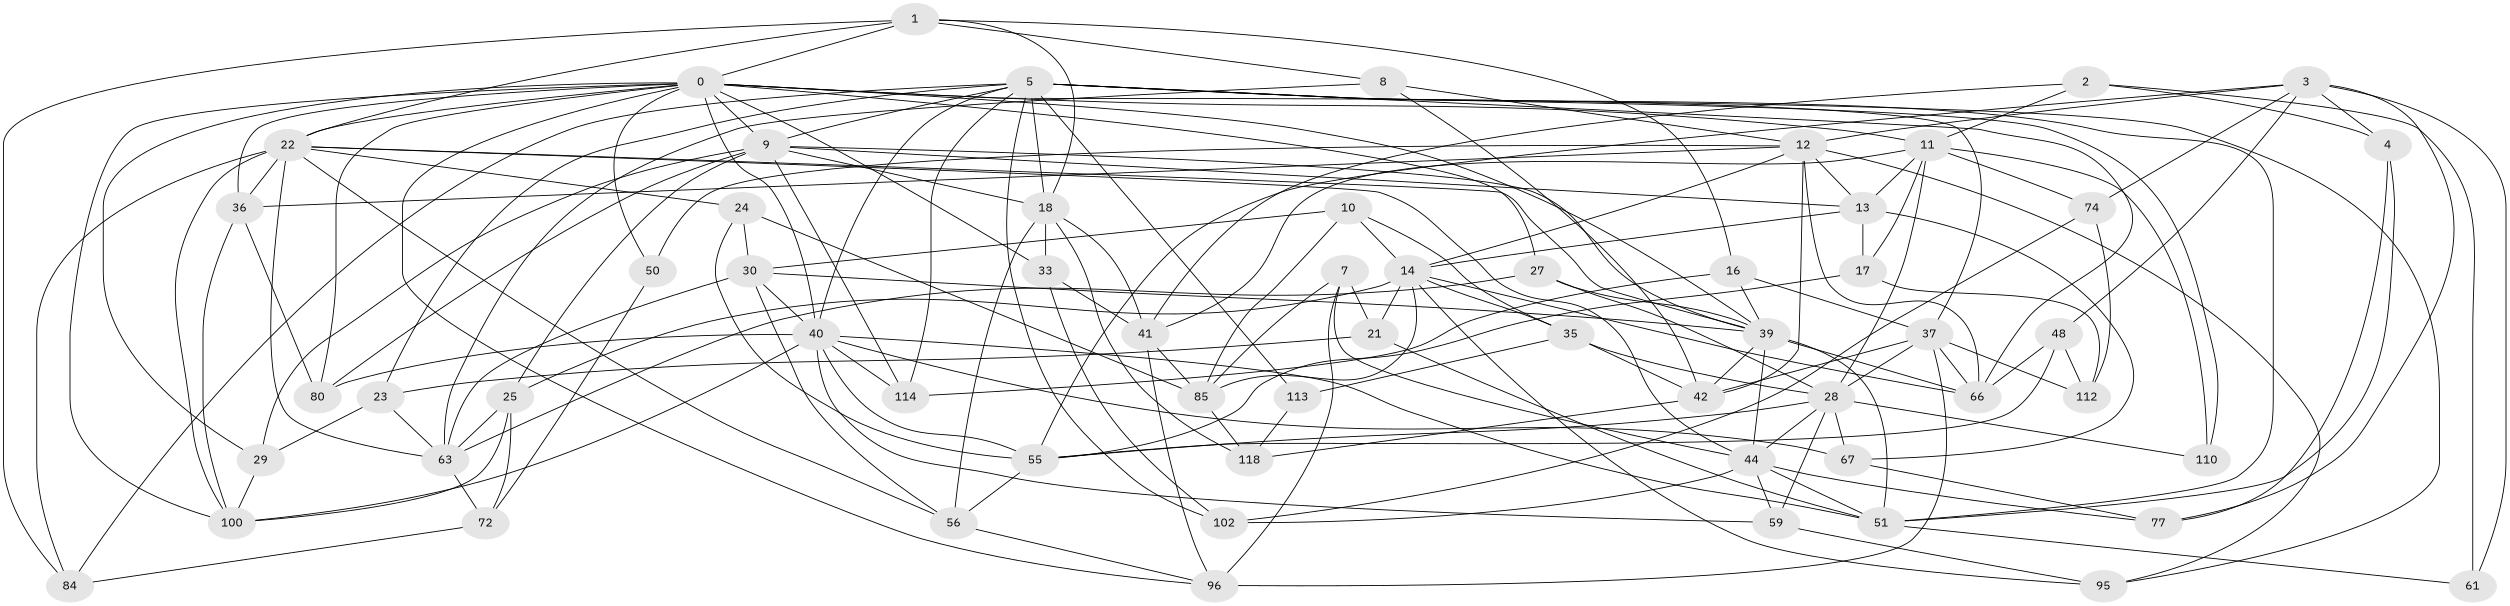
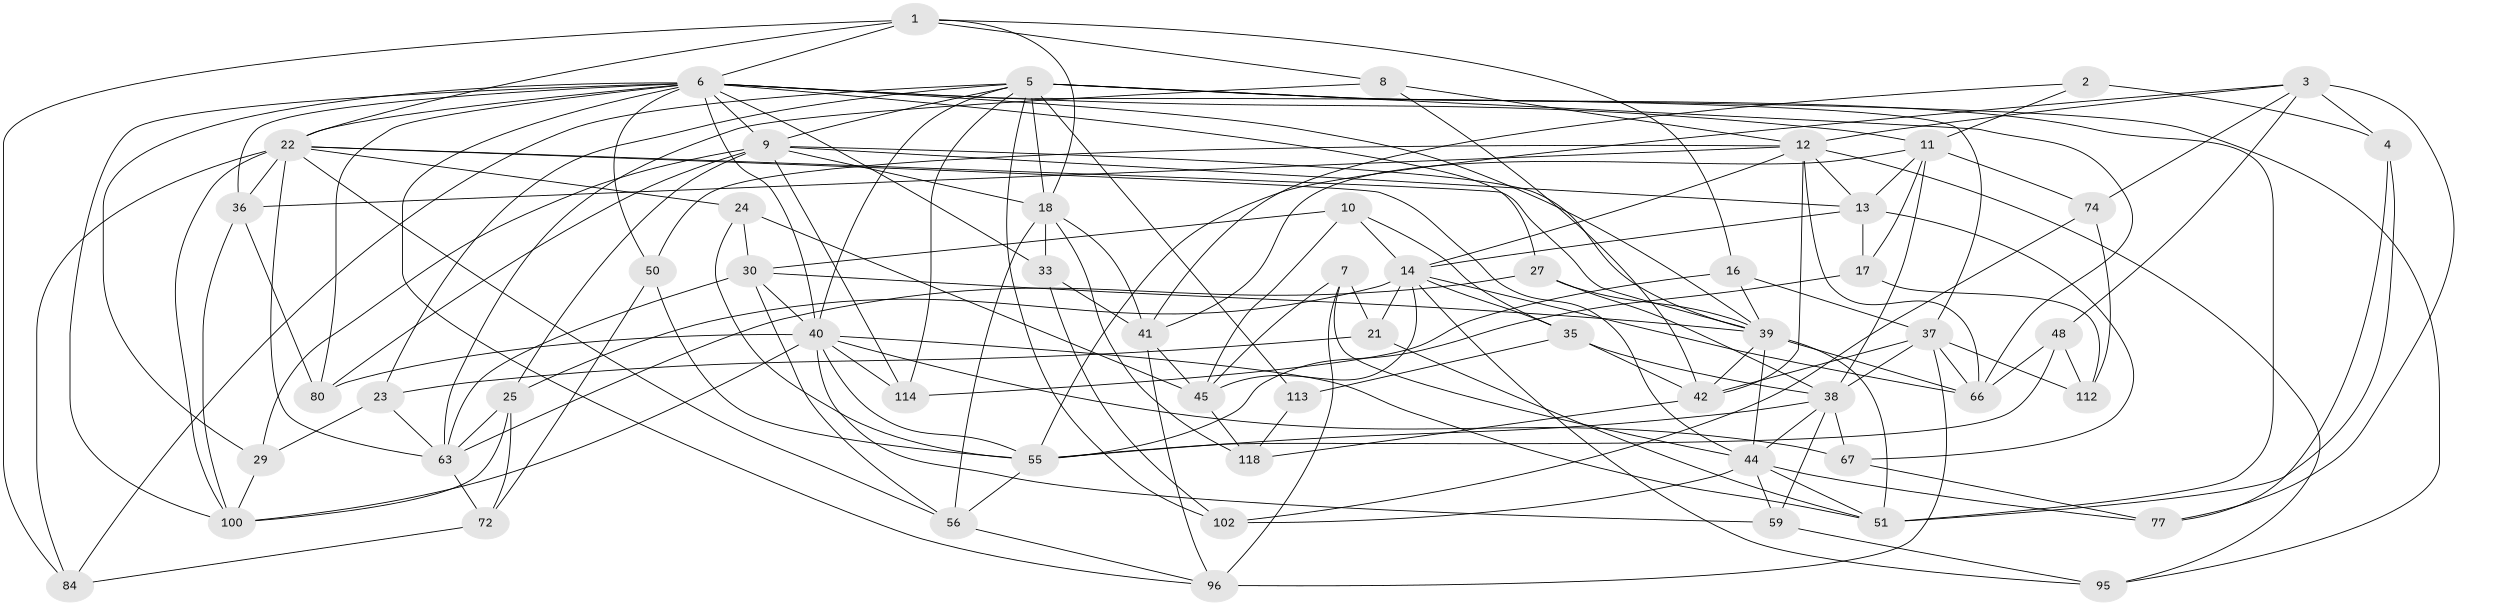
node "0": label "0" -> "6"
node "85": label "85" -> "45"
node "28": label "28" -> "38"
edge "50" -- "55": added
node "110": removed
node "61": removed
